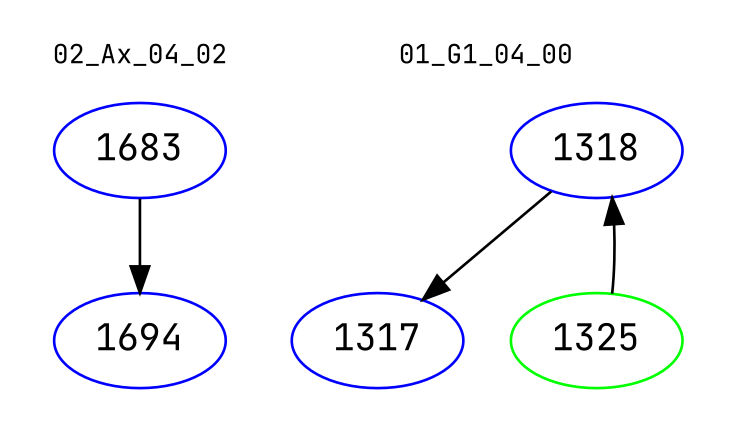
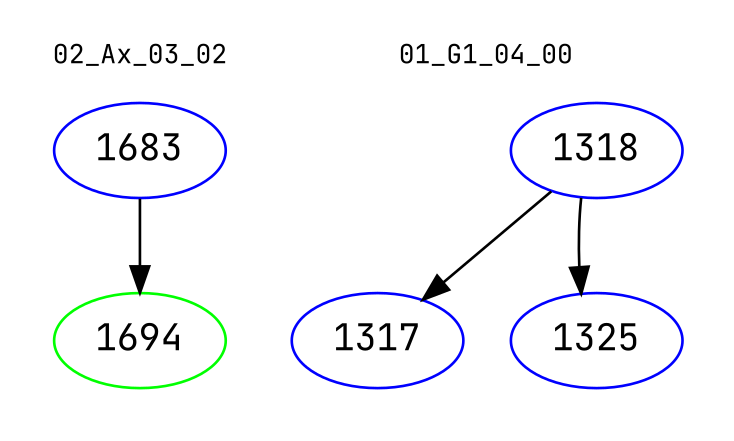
cluster "02_Ax_04_02": label "02_Ax_04_02" -> "02_Ax_03_02"
edge "1325" -> "1318": reversed
node "1694": color blue -> green
node "1325": color green -> blue
